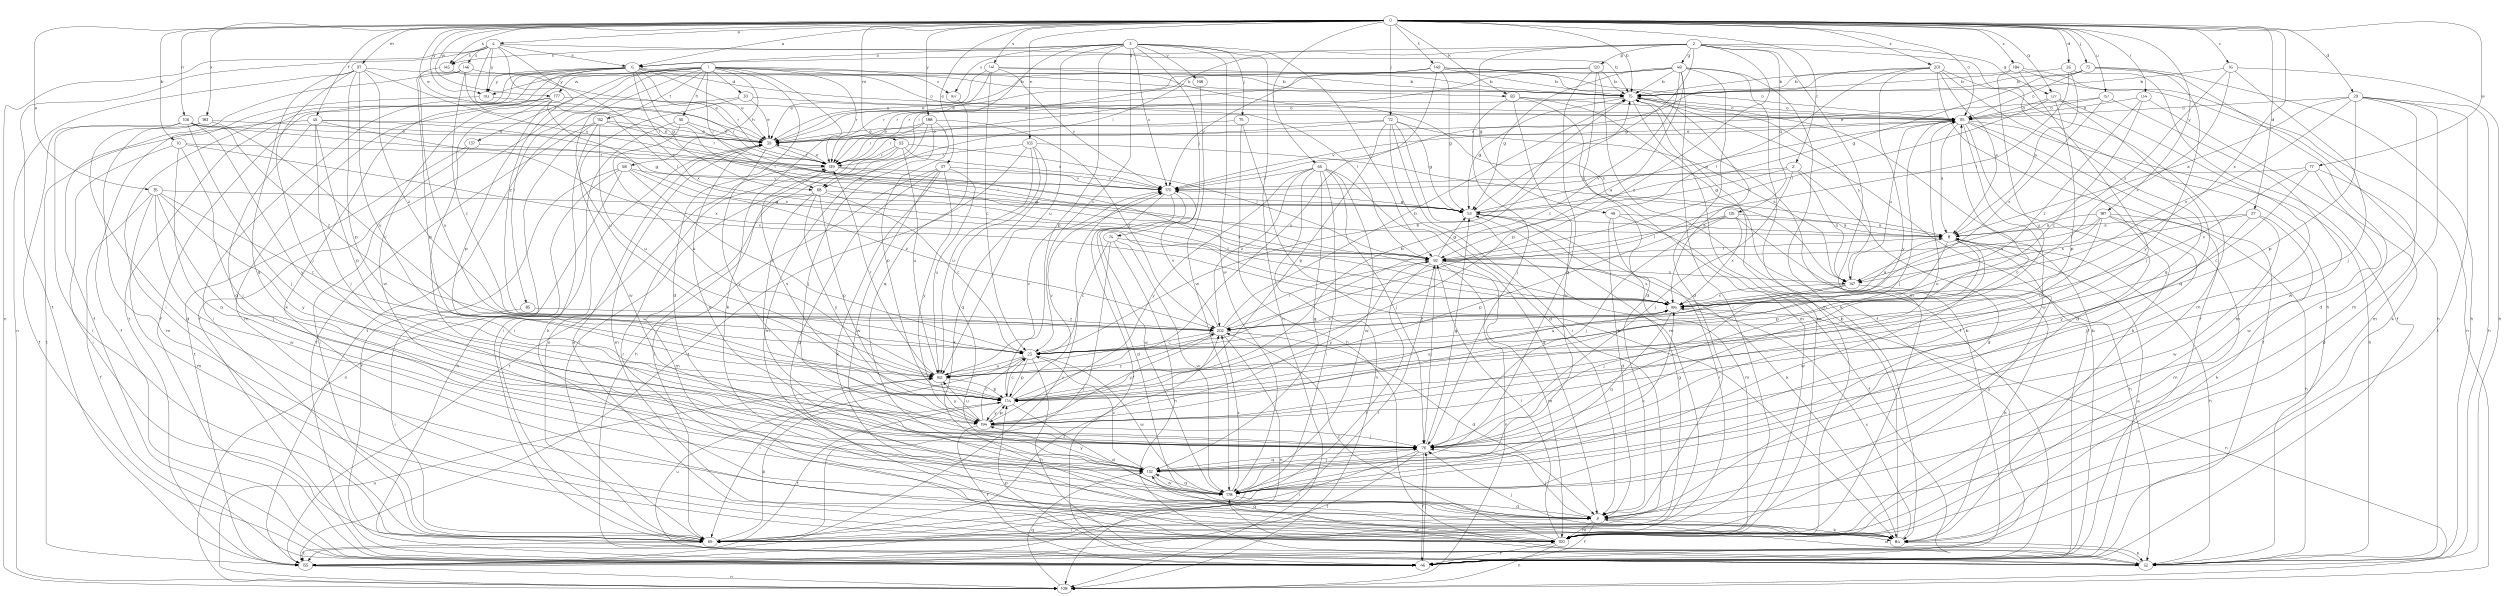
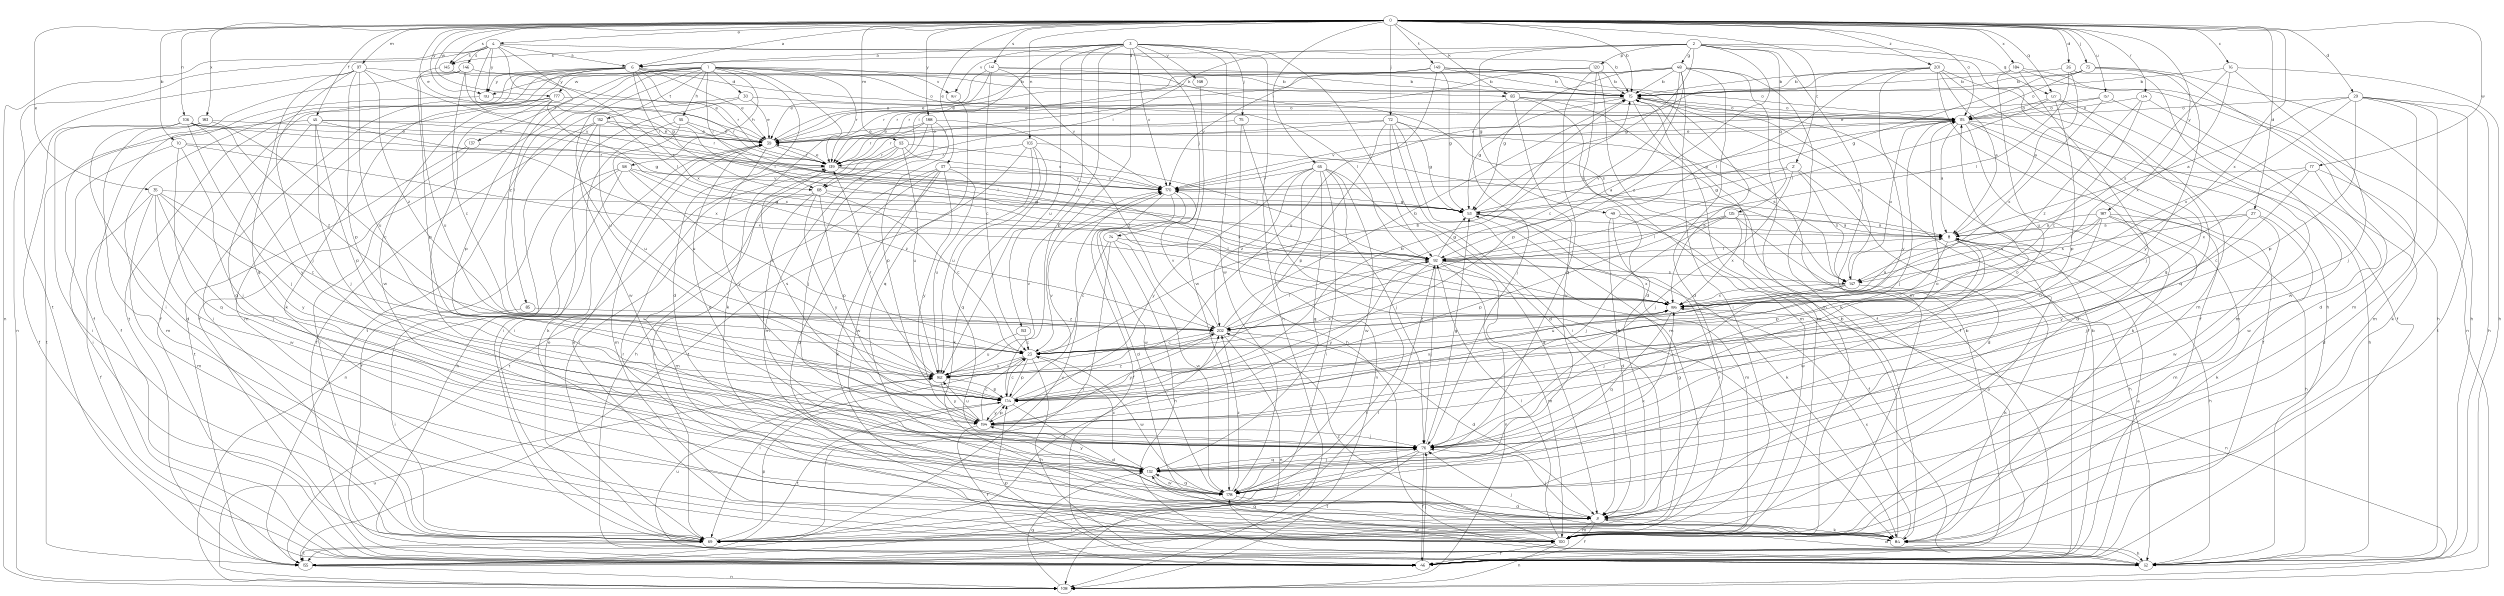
node "153": added
edge "115" -> "178": removed, label "w"
